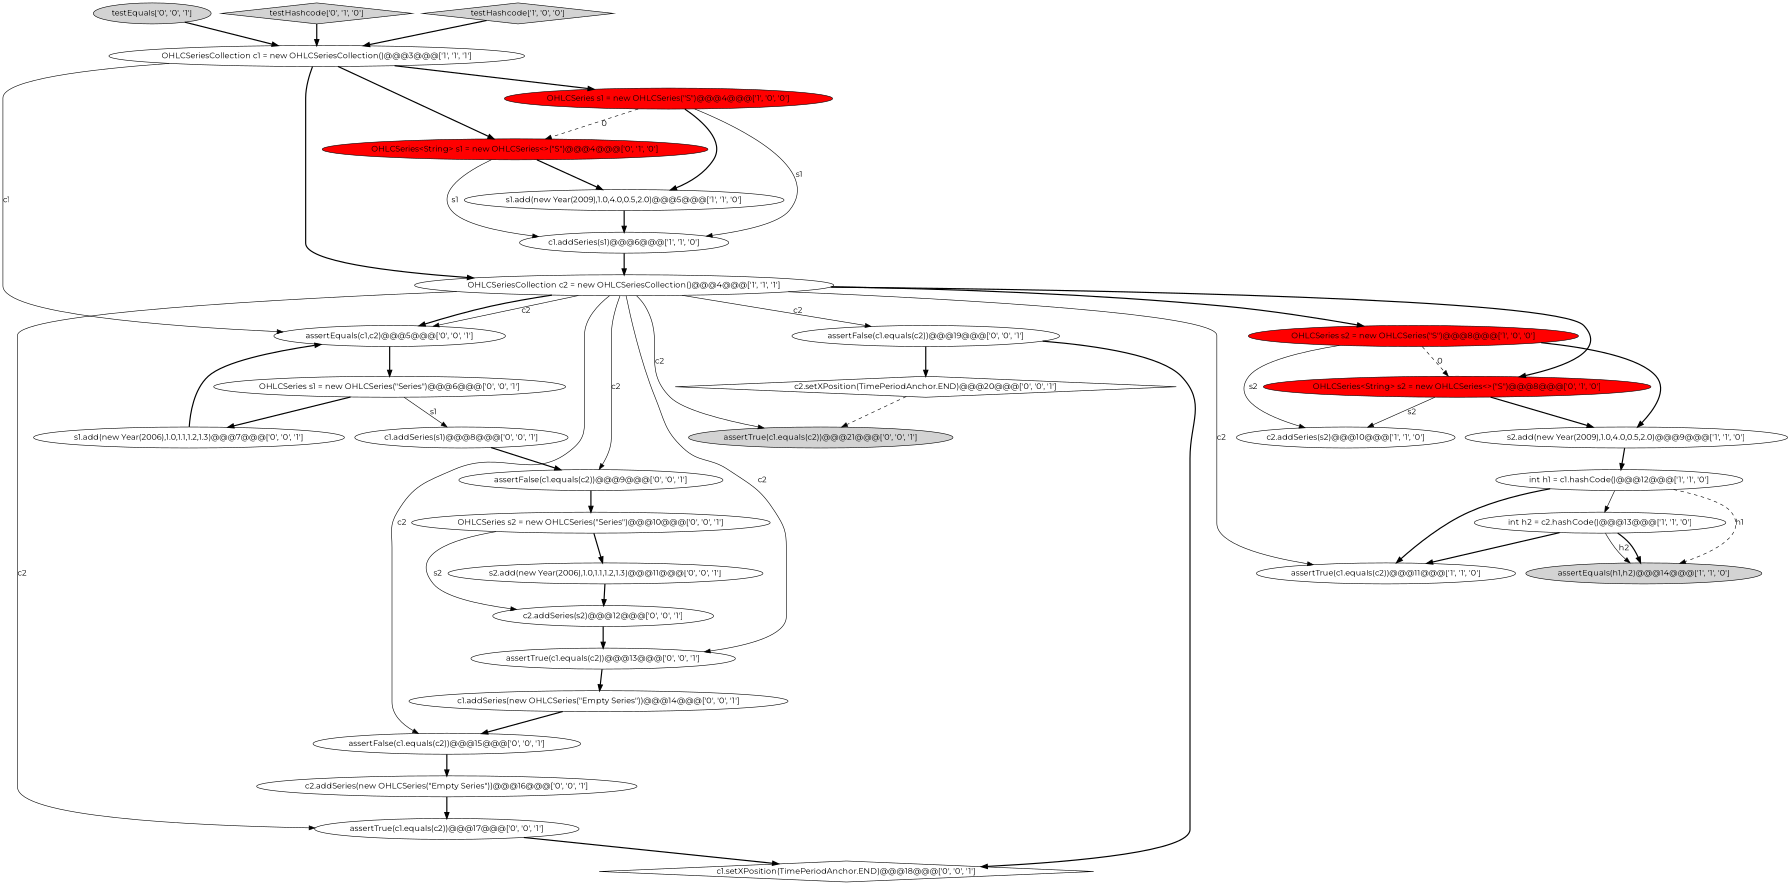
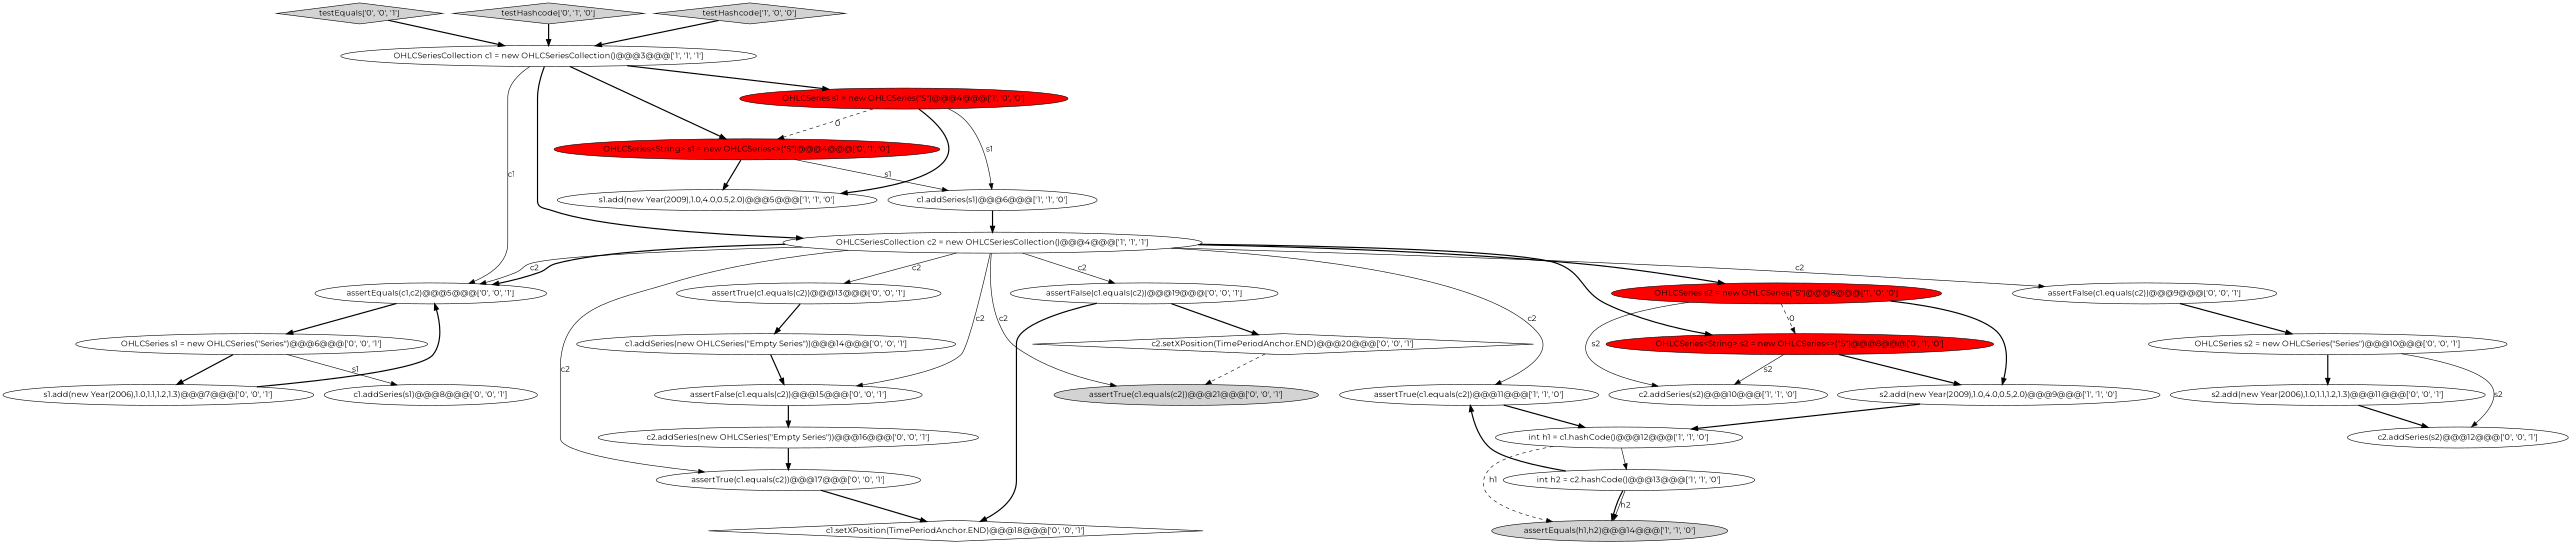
node "testEquals['0', '0', '1']": shape ellipse -> diamond
edge "s1.add(new Year(2009),1.0,4.0,0.5,2.0)@@@5@@@['1', '1', '0']" -> "c1.addSeries(s1)@@@6@@@['1', '1', '0']": removed
edge "c1.addSeries(s1)@@@8@@@['0', '0', '1']" -> "assertFalse(c1.equals(c2))@@@9@@@['0', '0', '1']": removed
edge "int h1 = c1.hashCode()@@@12@@@['1', '1', '0']" -> "assertTrue(c1.equals(c2))@@@11@@@['1', '1', '0']": reversed
edge "c2.addSeries(s2)@@@12@@@['0', '0', '1']" -> "assertTrue(c1.equals(c2))@@@13@@@['0', '0', '1']": removed
